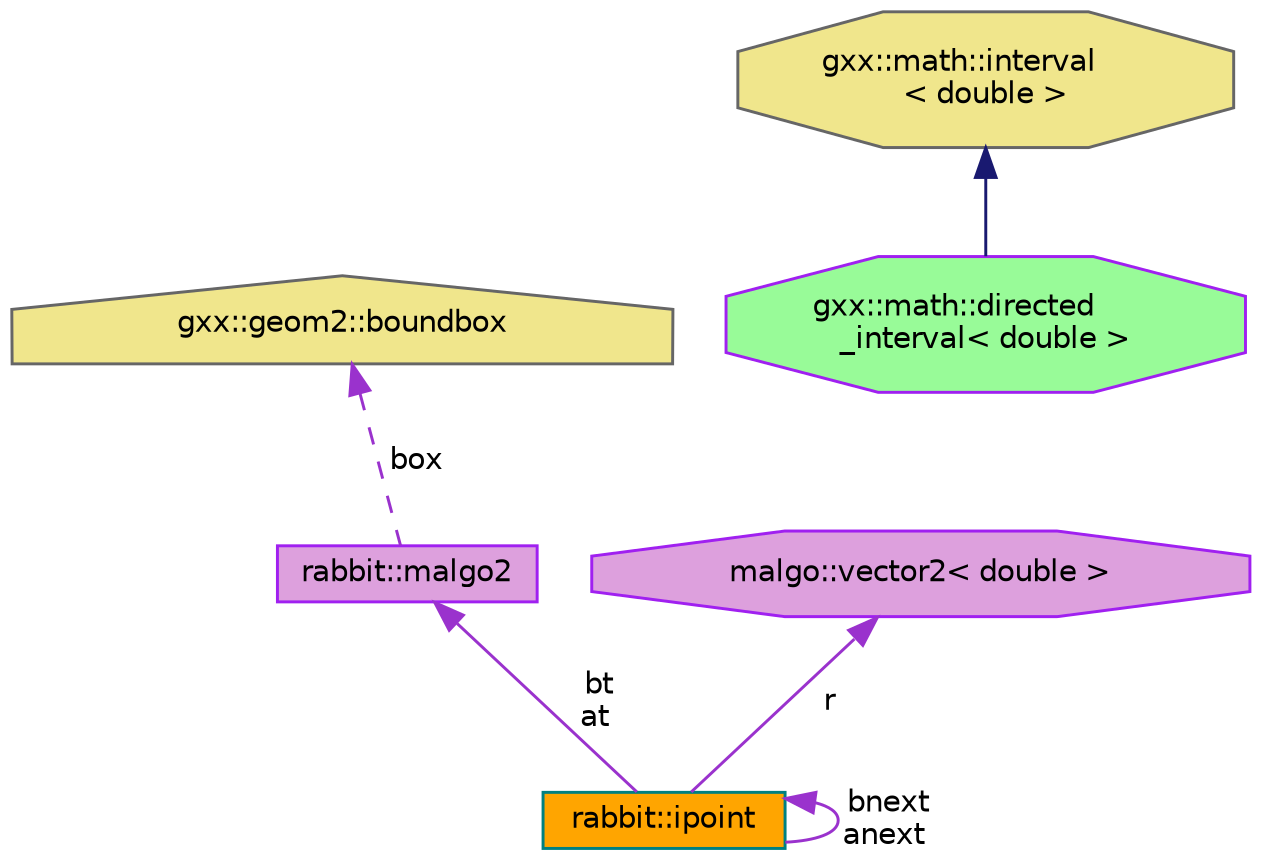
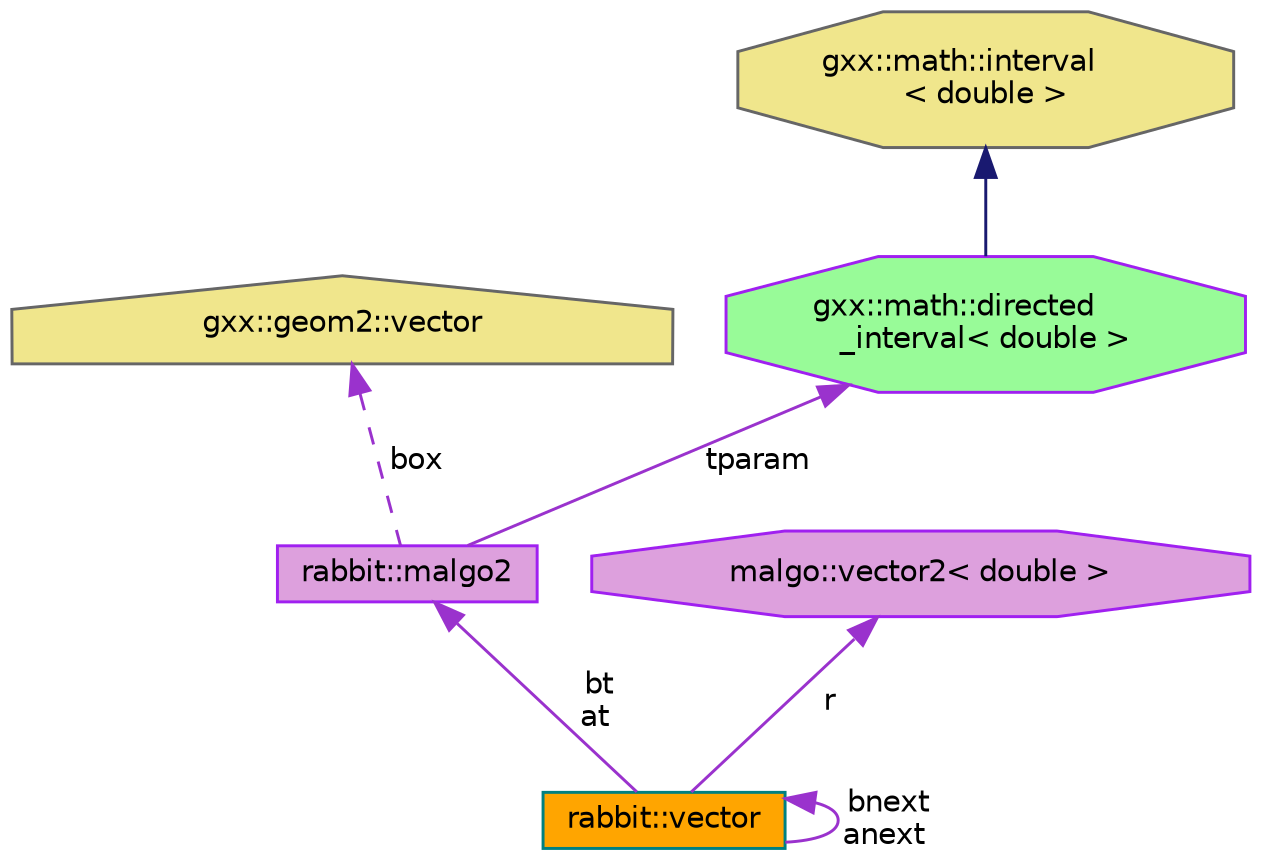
node "gxx::geom2::boundbox": label "gxx::geom2::boundbox" -> "gxx::geom2::vector"
edge "rabbit::malgo2" -> "gxx::math::directed _interval< double >": added, label "tparam"
node "rabbit::ipoint": label "rabbit::ipoint" -> "rabbit::vector"
